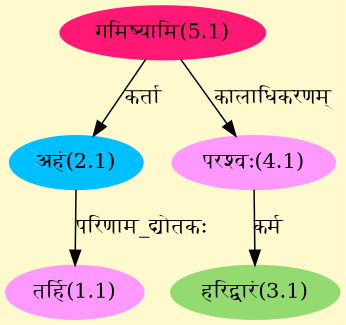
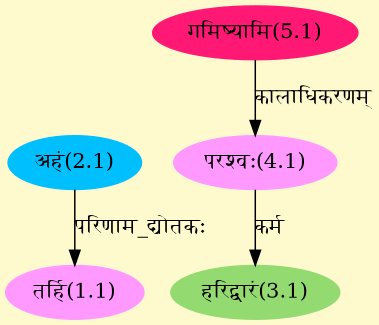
edge "गमिष्यामि(5.1)" -> "अहं(2.1)": removed, label "कर्ता"
